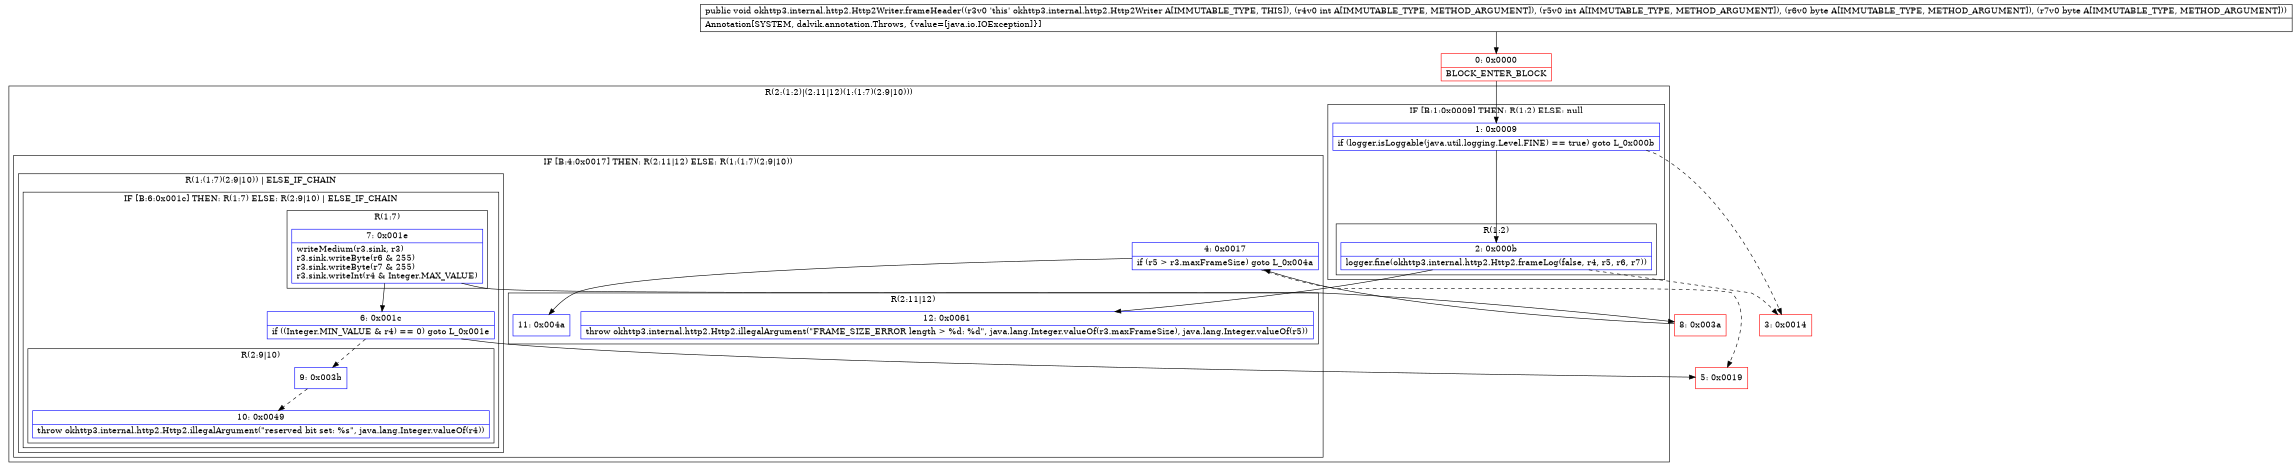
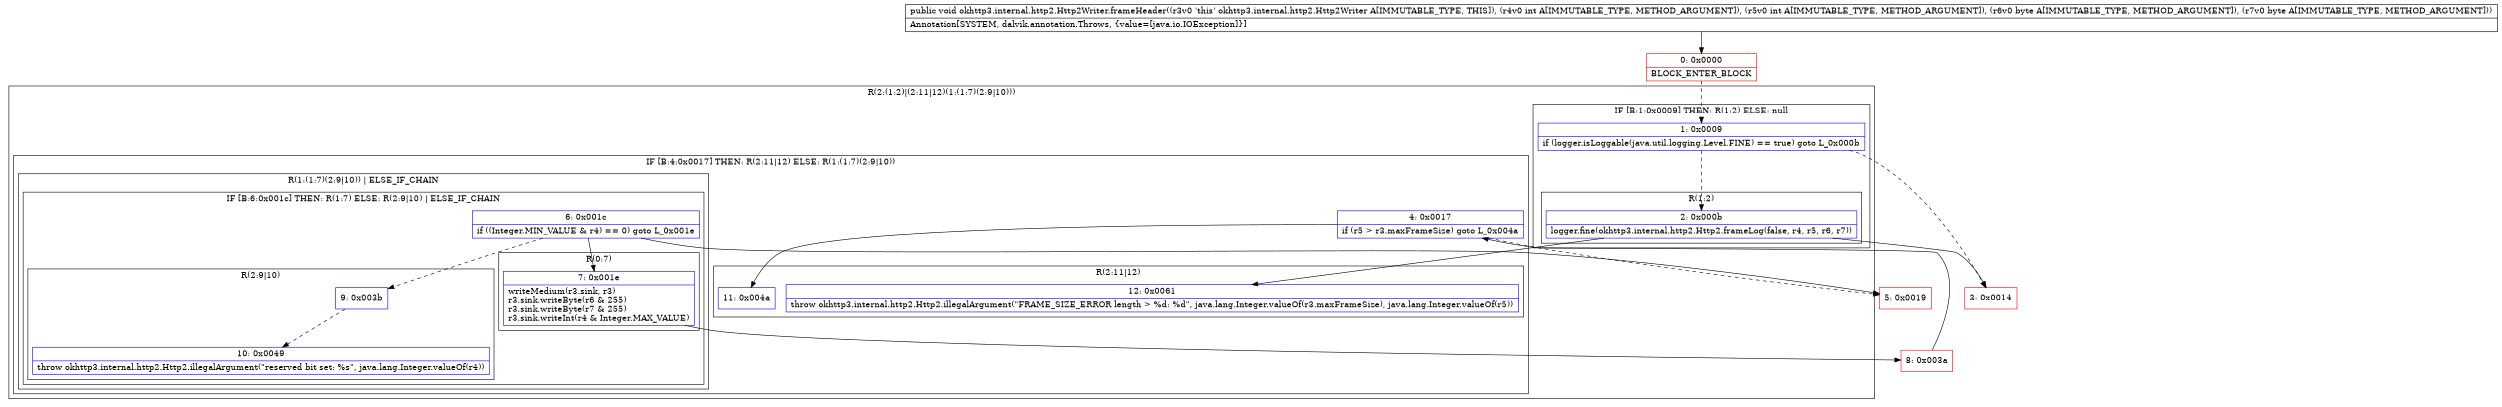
edge "0: 0x0000" -> "1: 0x0009": style solid -> dashed
edge "1: 0x0009" -> "2: 0x000b": style solid -> dashed
cluster "R(1:7)": label "R(1:7)" -> "R(0:7)"
edge "2: 0x000b" -> "3: 0x0014": style dashed -> solid
edge "7: 0x001e" -> "6: 0x001c": reversed
